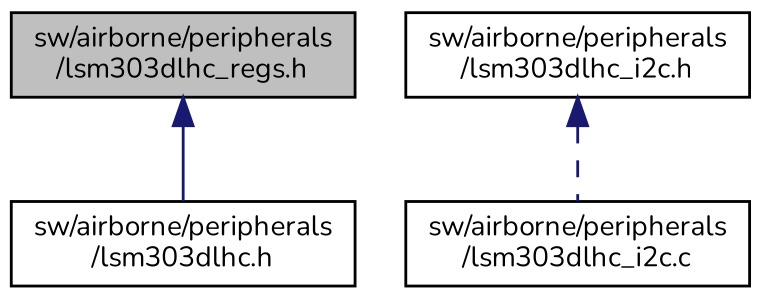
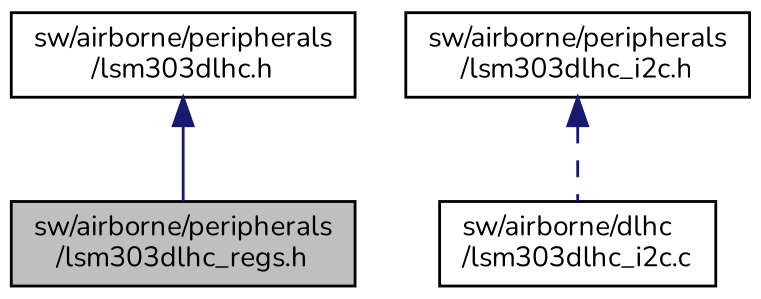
edge "sw/airborne/peripherals /lsm303dlhc.h" -> "sw/airborne/peripherals /lsm303dlhc_regs.h": reversed
node "sw/airborne/peripherals /lsm303dlhc_i2c.c": label "sw/airborne/peripherals /lsm303dlhc_i2c.c" -> "sw/airborne/dlhc /lsm303dlhc_i2c.c"
